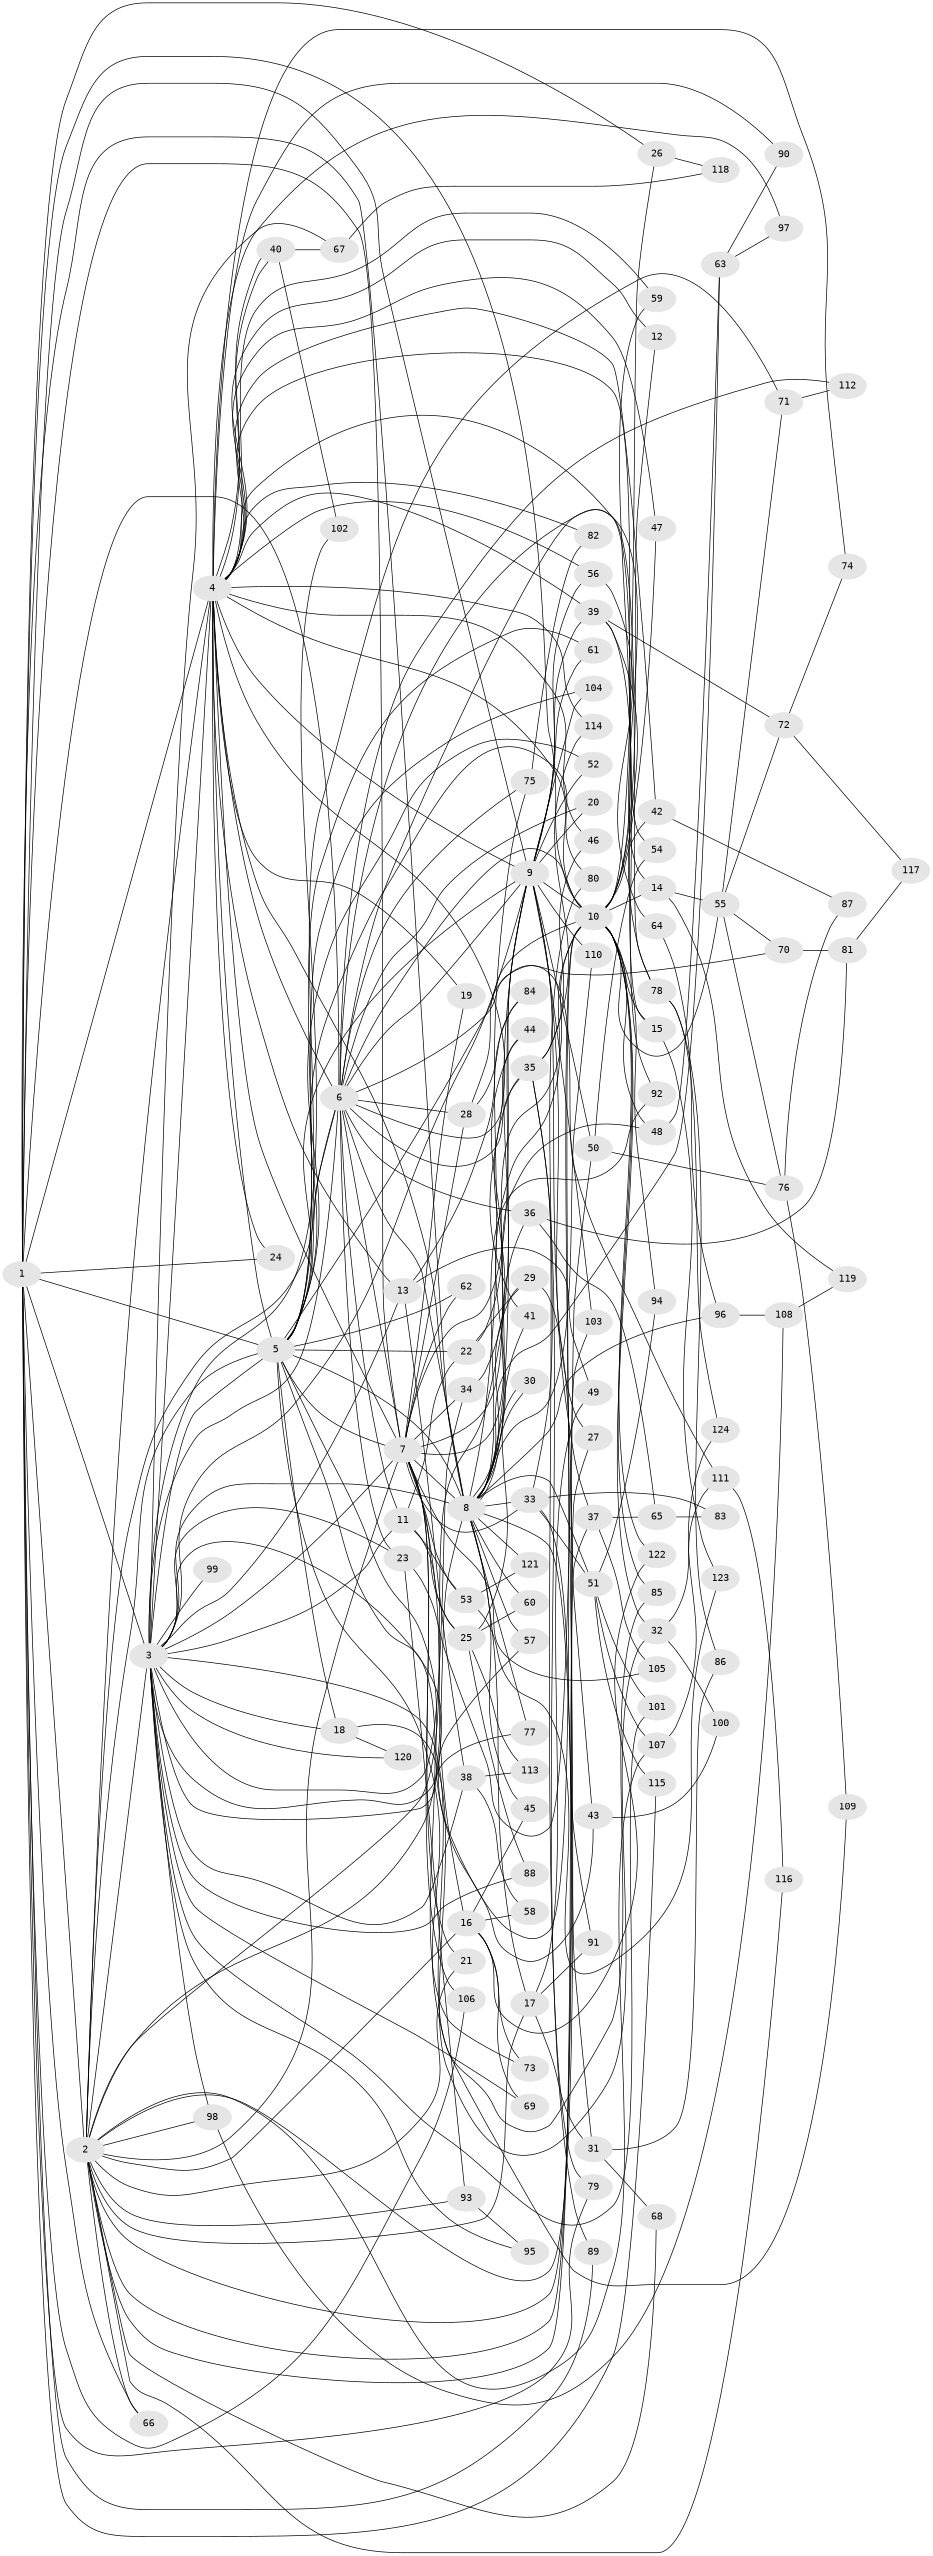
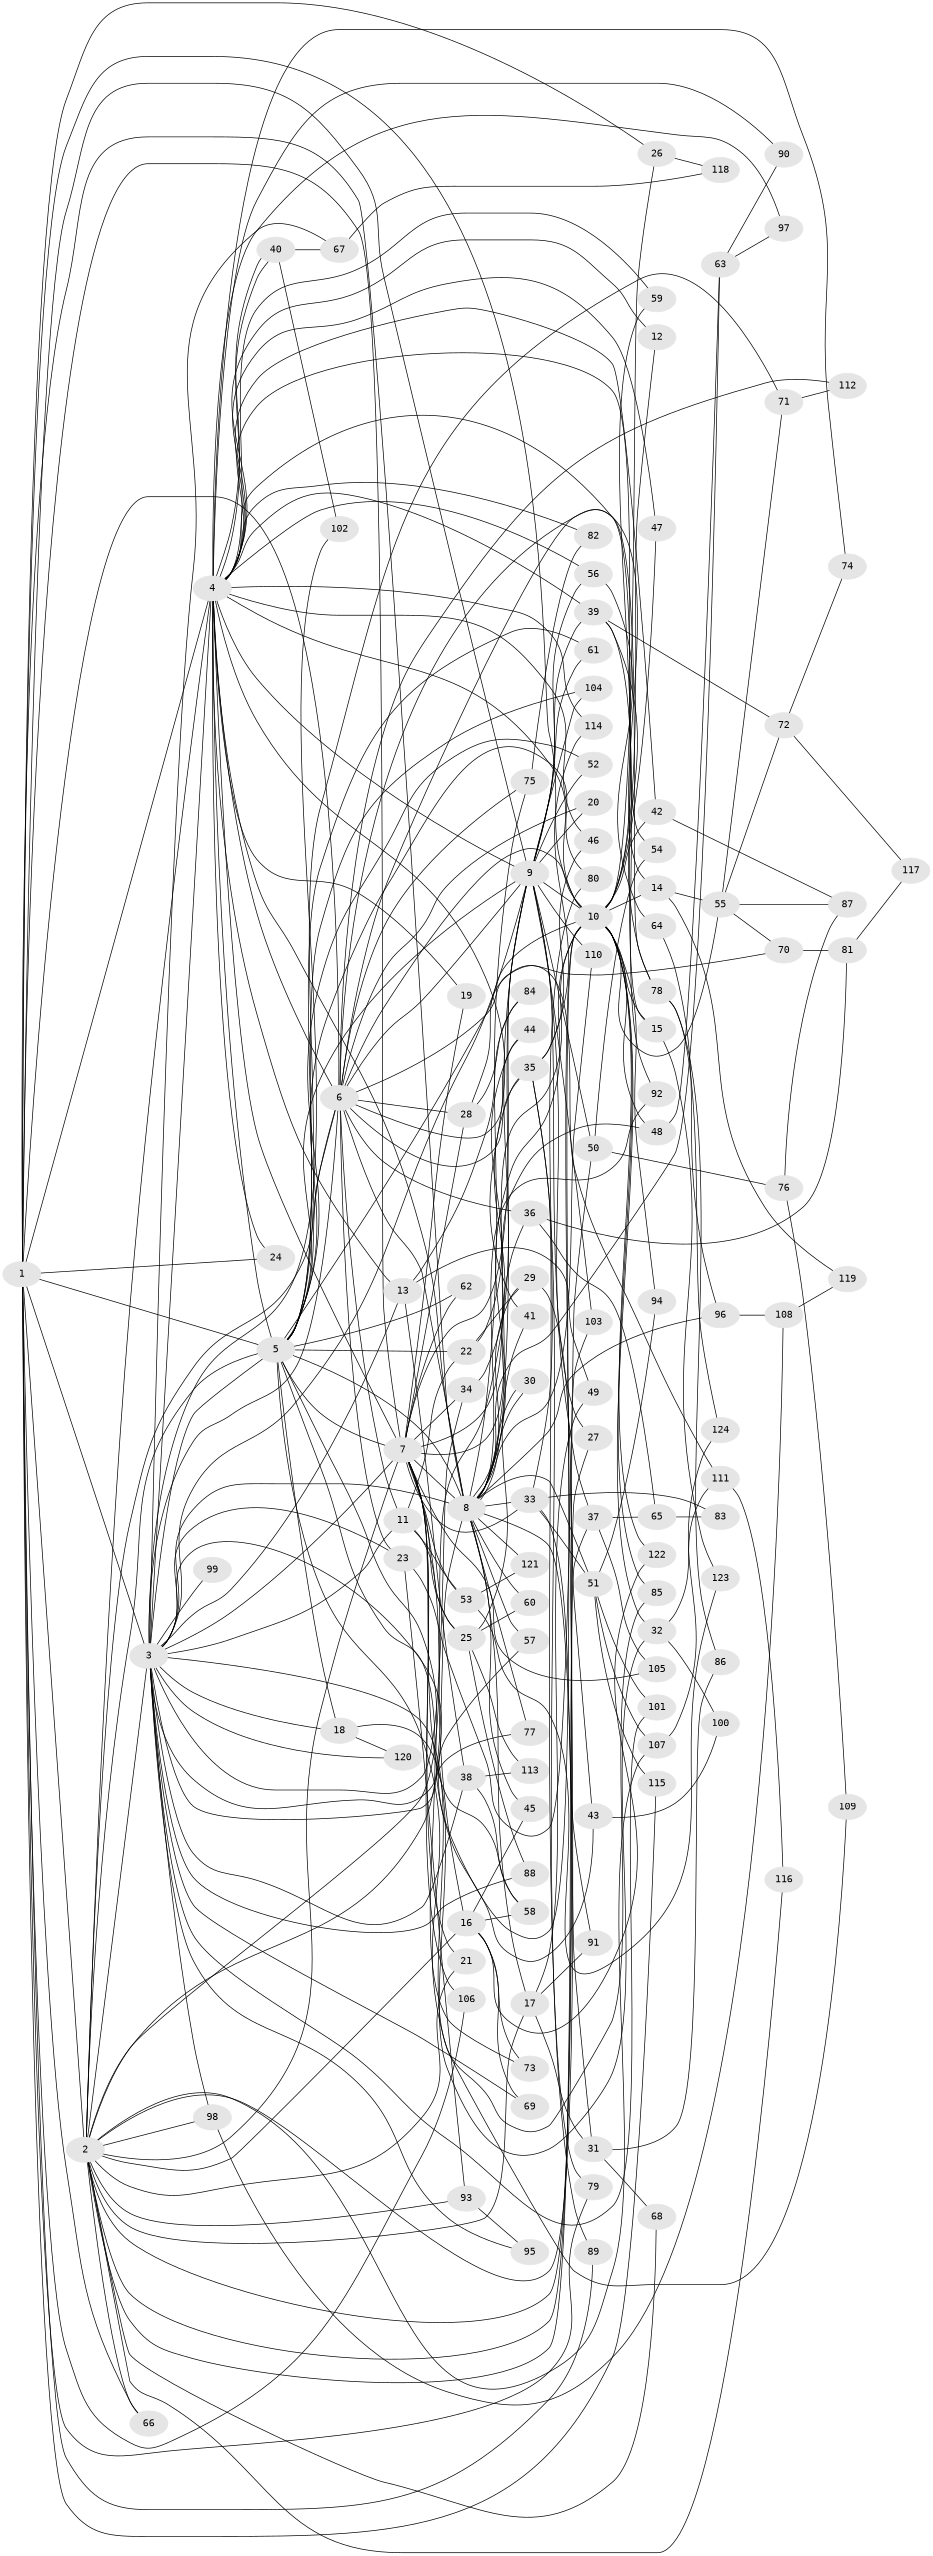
edge "55" -- "76": now "55" -- "87"
edge "6" -- "7": now "58" -- "7"
